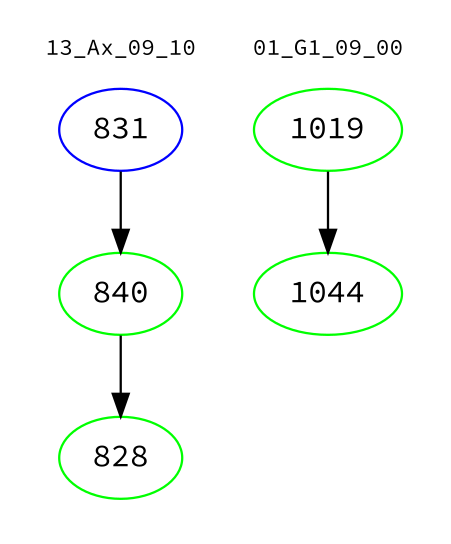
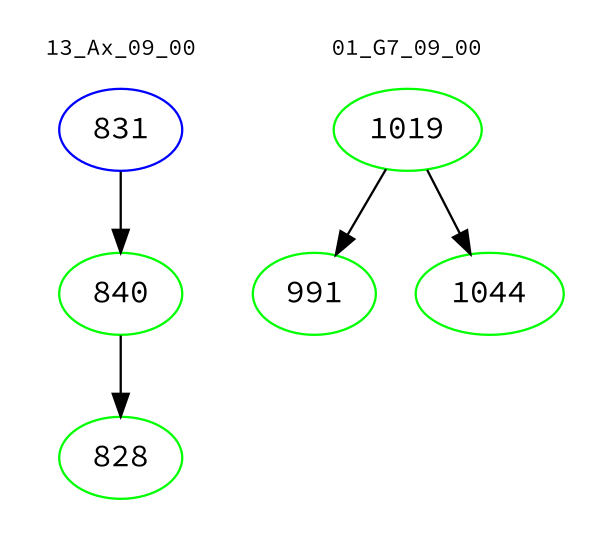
cluster "13_Ax_09_10": label "13_Ax_09_10" -> "13_Ax_09_00"
cluster "01_G1_09_00": label "01_G1_09_00" -> "01_G7_09_00"
node "991": added
